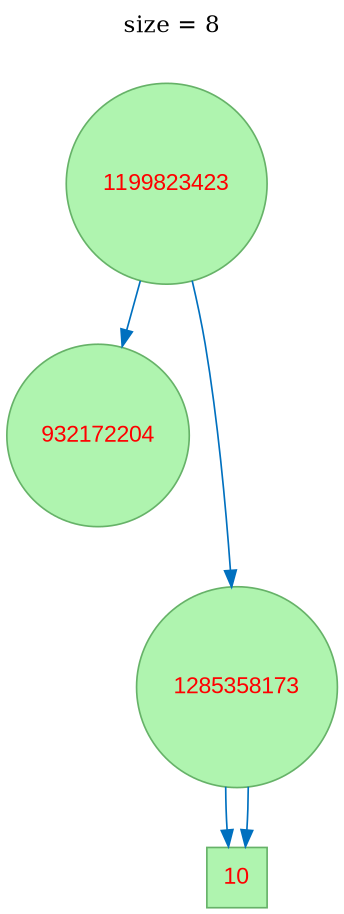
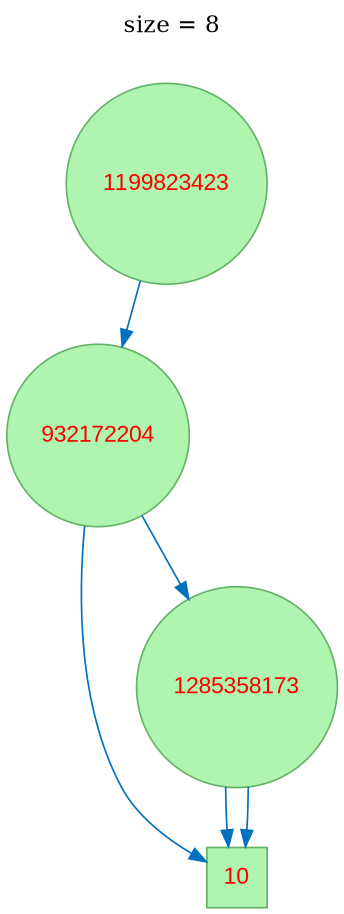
edge "1199823423" -> "1285358173": now "932172204" -> "1285358173"
edge "932172204" -> "10": added
